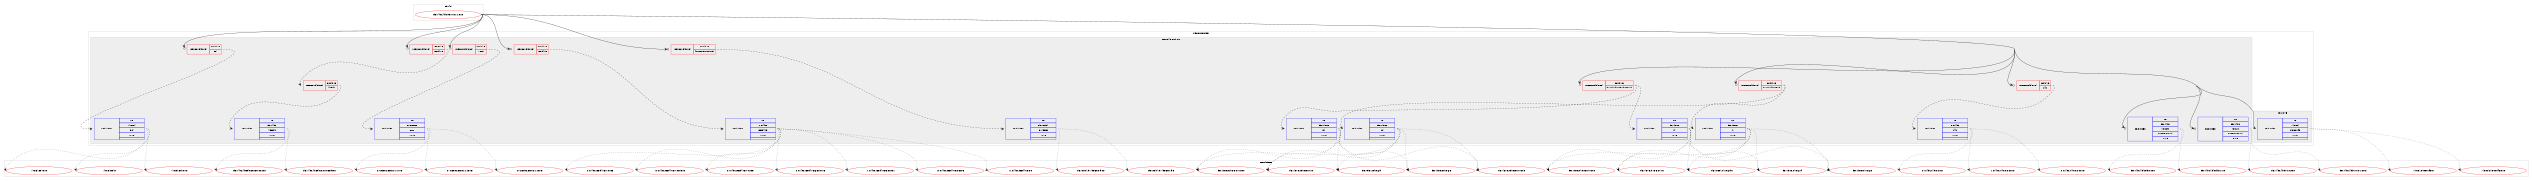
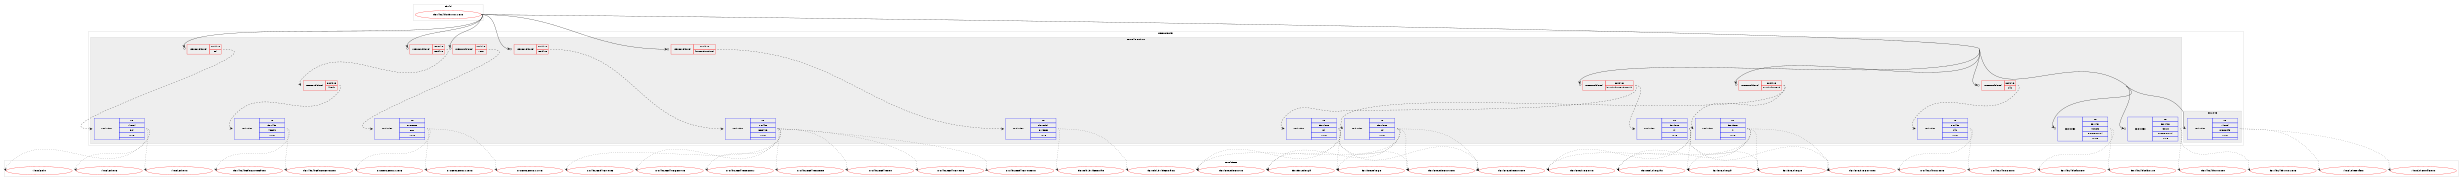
node "sys-libs/zlib-1.2.11": removed
